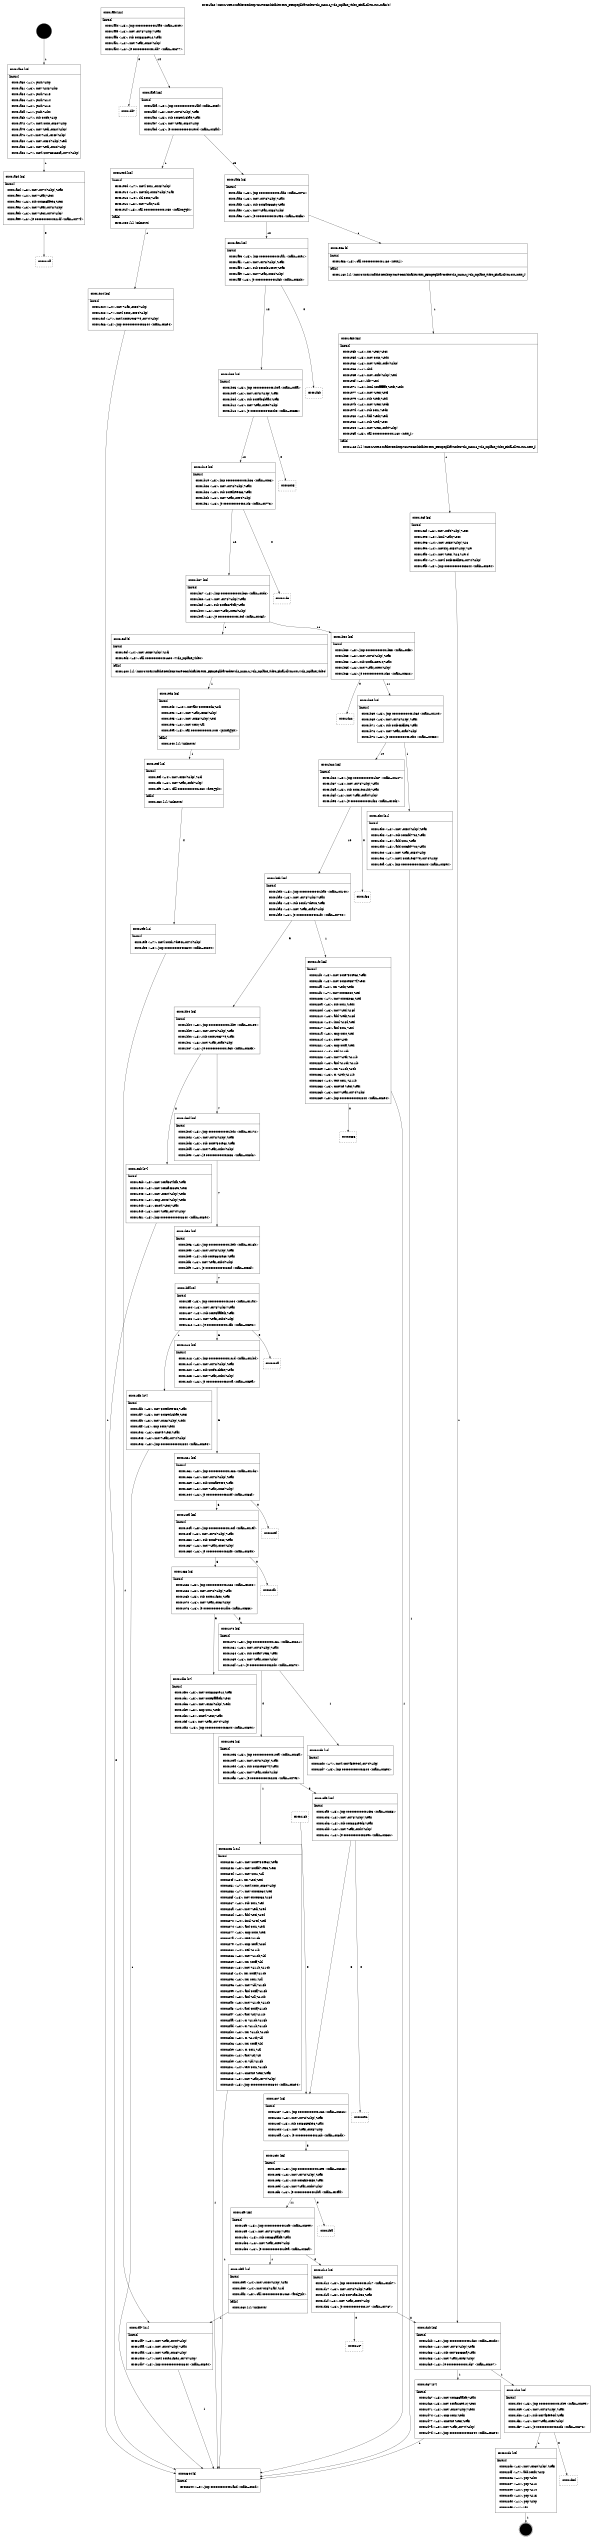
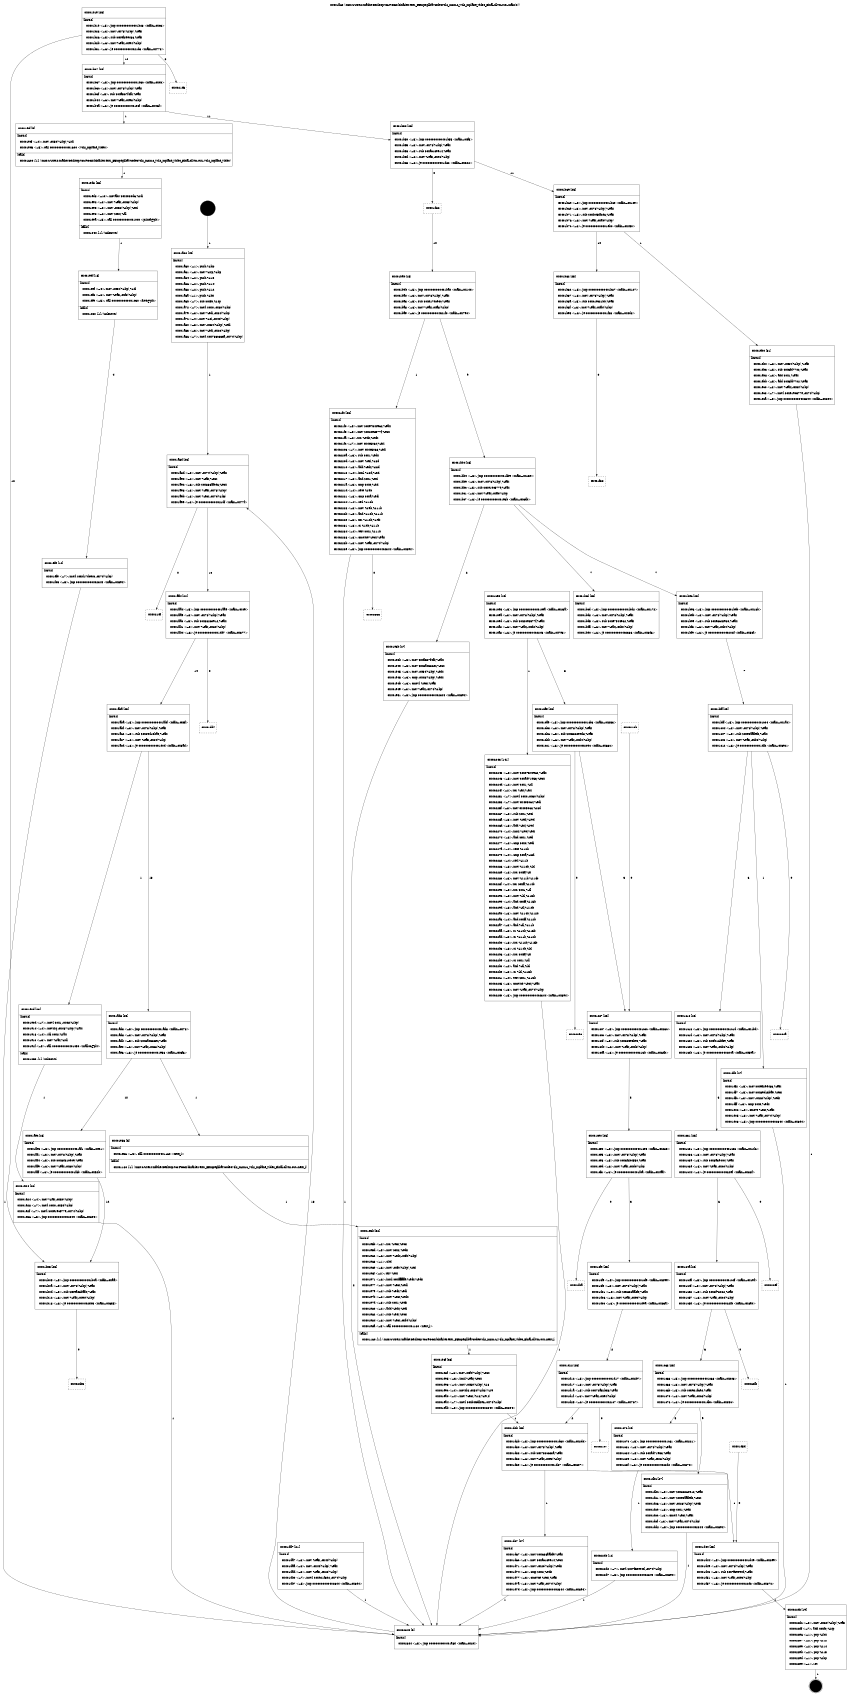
node "0x401f8b": removed
edge "0x401b05 [25]" -> "0x401b1e [25]": reversed
edge "0x401a8d [23]" -> "0x401aa4 [22]": added, label "14"
edge "0x401b82 [25]" -> "0x401b9b [25]": now "0x401d82" -> "0x401b9b [25]"
edge "0x402344 [5]" -> "0x401a8d [23]": added, label "13"
edge "0x401bcd [25]" -> "0x401be6 [25]": now "0x401bb4 [25]" -> "0x401be6 [25]"
edge "0x4022d0 [12]" -> "0x402344 [5]": added, label "1"
edge "0x401efe [12]" -> "0x401da7 [21]": now "0x401efe [12]" -> "0x402344 [5]"
edge "0x401c7c [25]" -> "0x401c95 [25]": removed, label "4"
edge "0x401ce0 [25]" -> "0x401cf9 [25]": label " 11" -> " 3"
node "0x401d9a [13]": removed
edge "0x401d44 [25]" -> "0x401d5d": reversed
